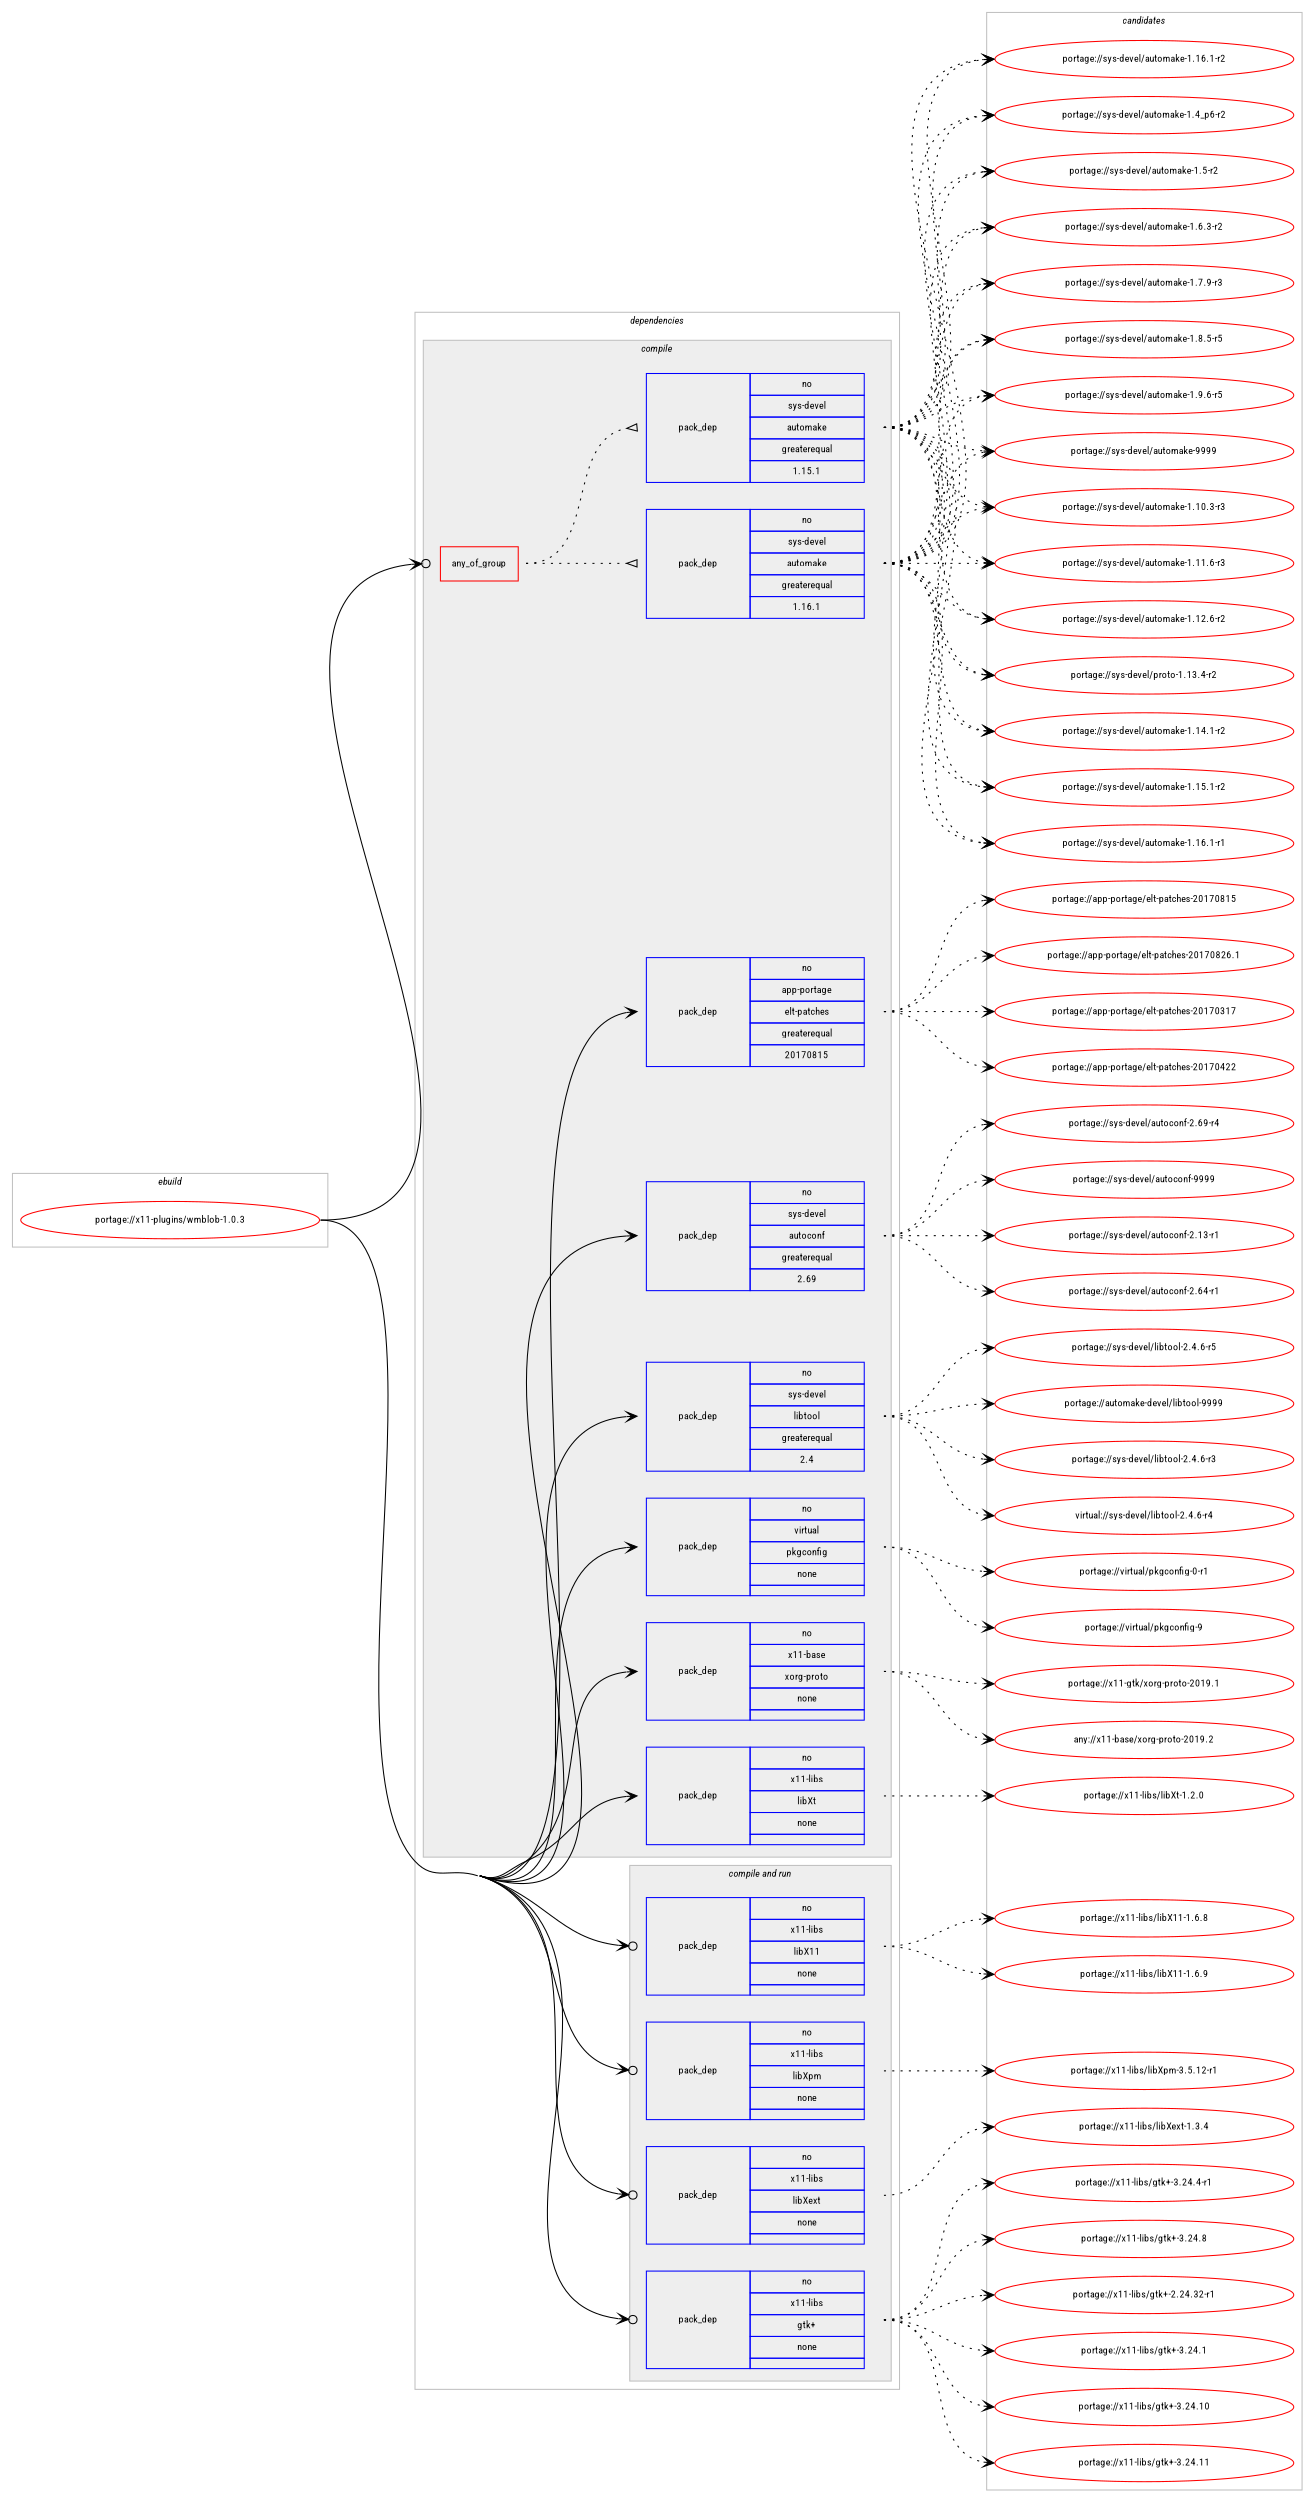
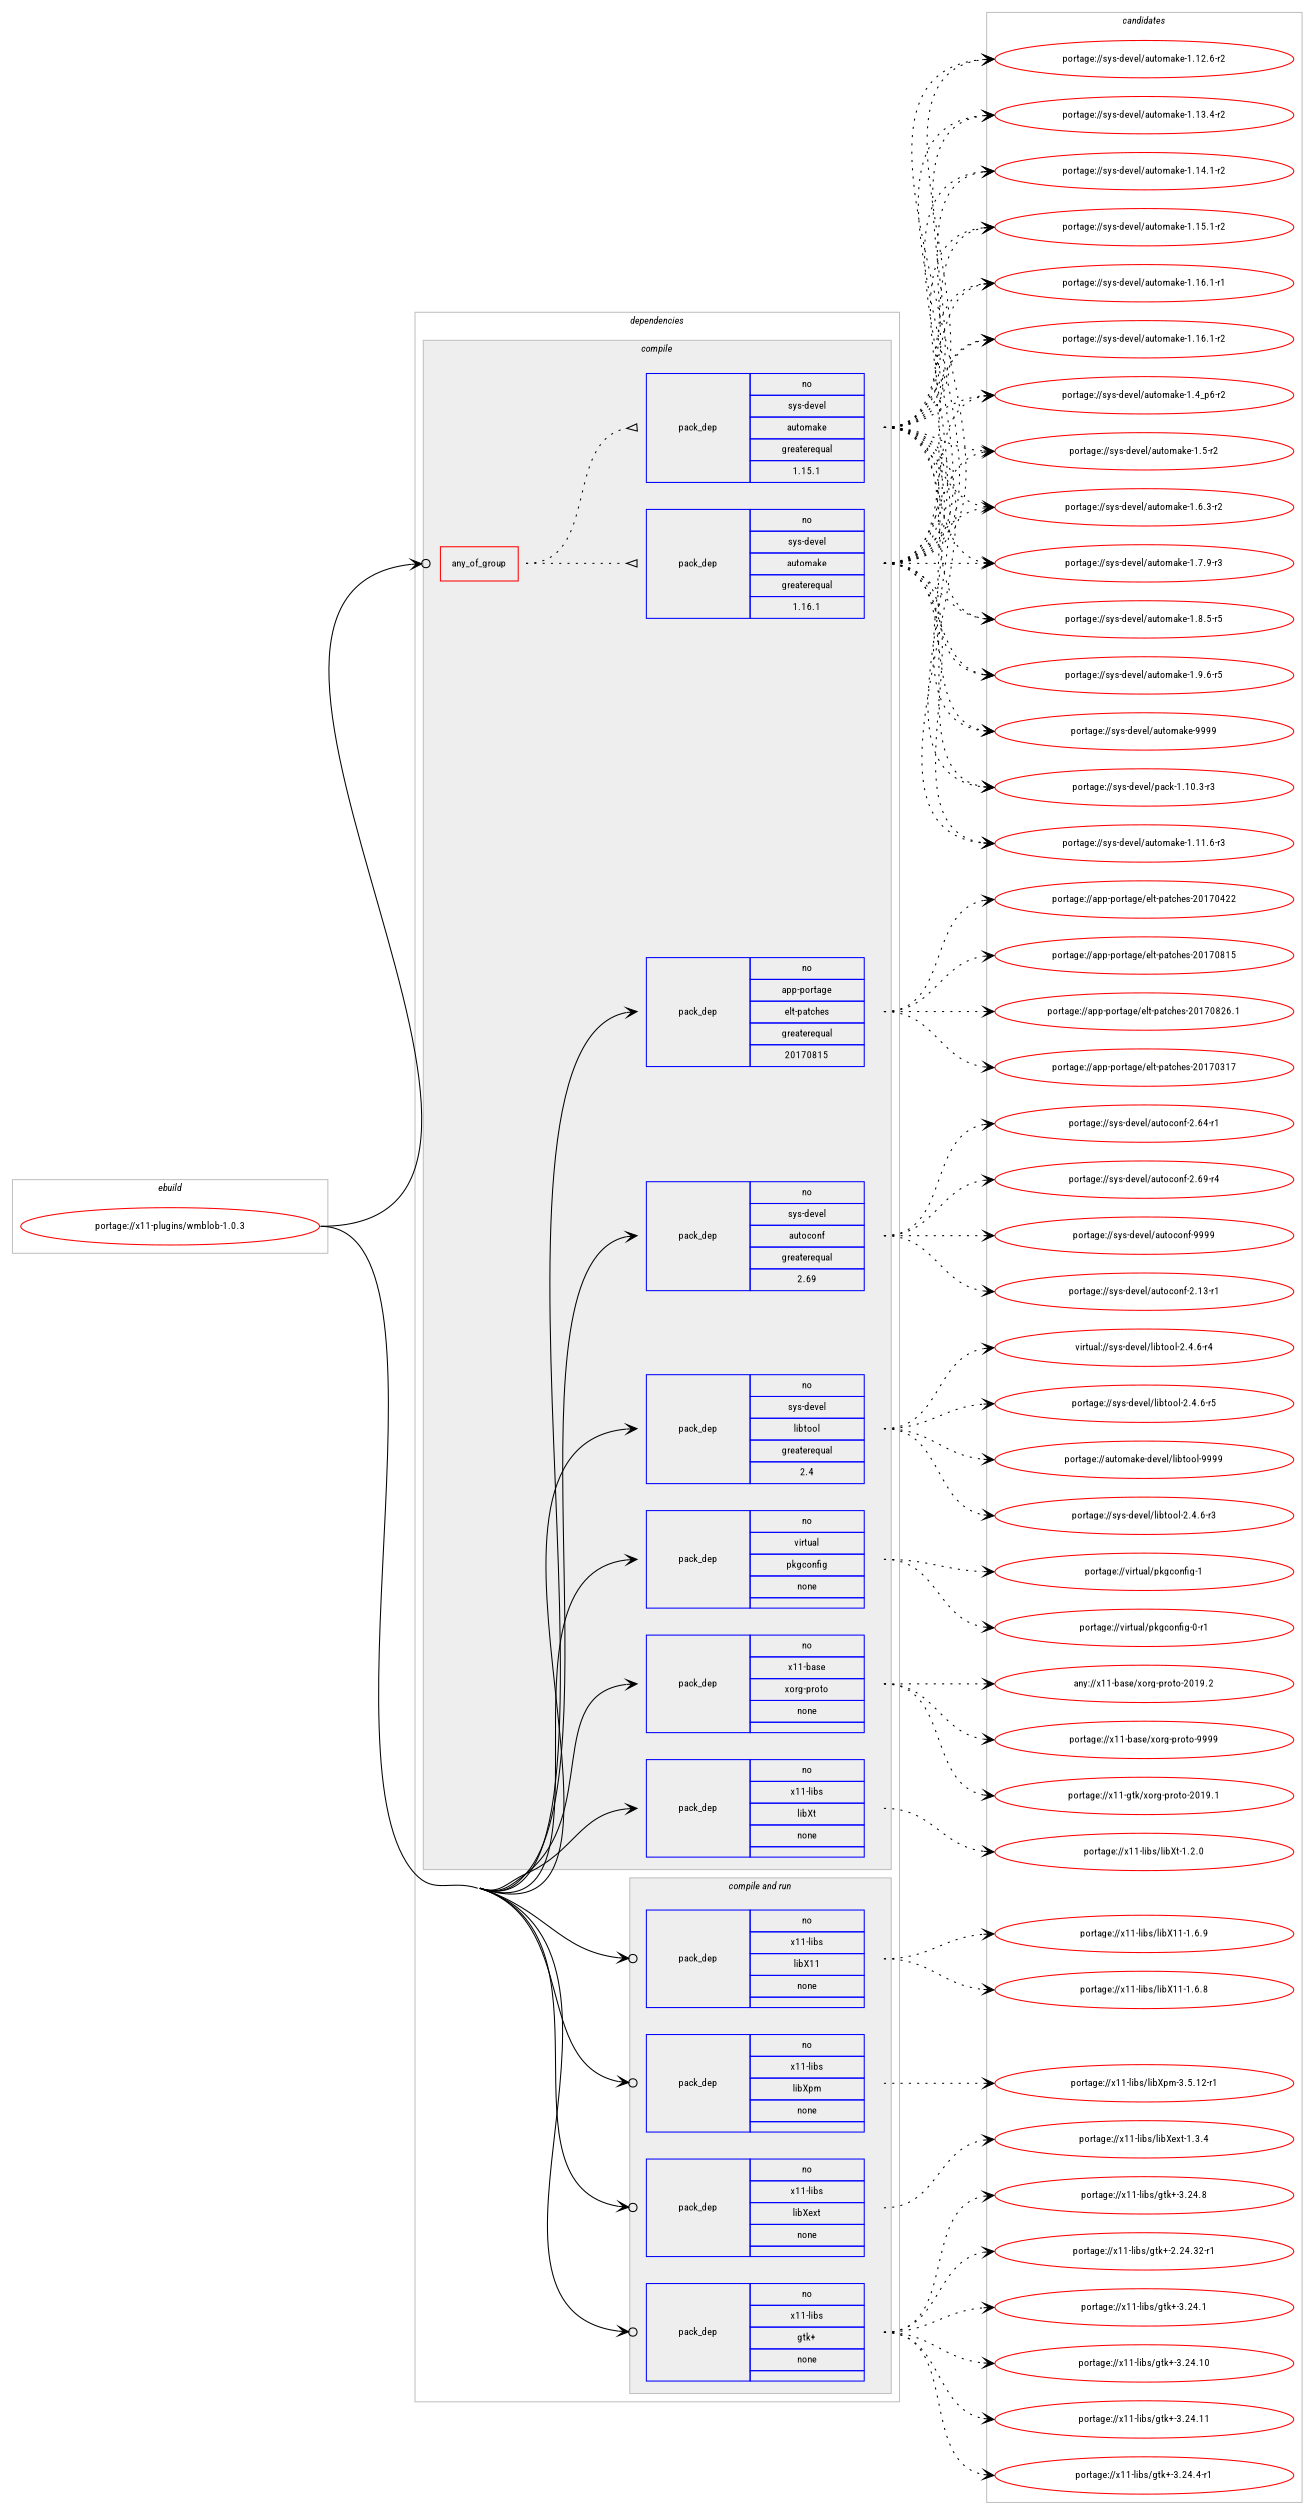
node "portage://sys-devel/automake-1.10.3-r3": label "portage://sys-devel/automake-1.10.3-r3" -> "portage://sys-devel/pack-1.10.3-r3"
node "portage://sys-devel/proto-1.13.4-r2": label "portage://sys-devel/proto-1.13.4-r2" -> "portage://sys-devel/automake-1.13.4-r2"
node "portage://virtual/pkgconfig-9": label "portage://virtual/pkgconfig-9" -> "portage://virtual/pkgconfig-1"
node "portage://x11-base/xorg-proto-9999": added
